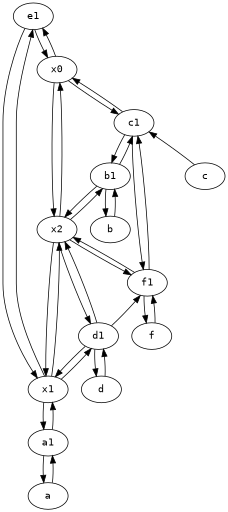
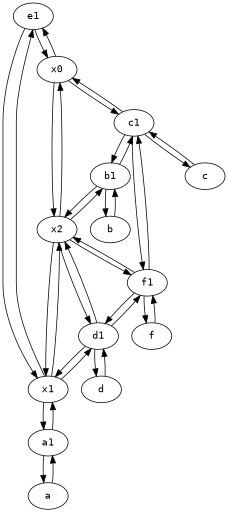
edge "c1" -> "c": added
edge "f1" -> "d1": added
